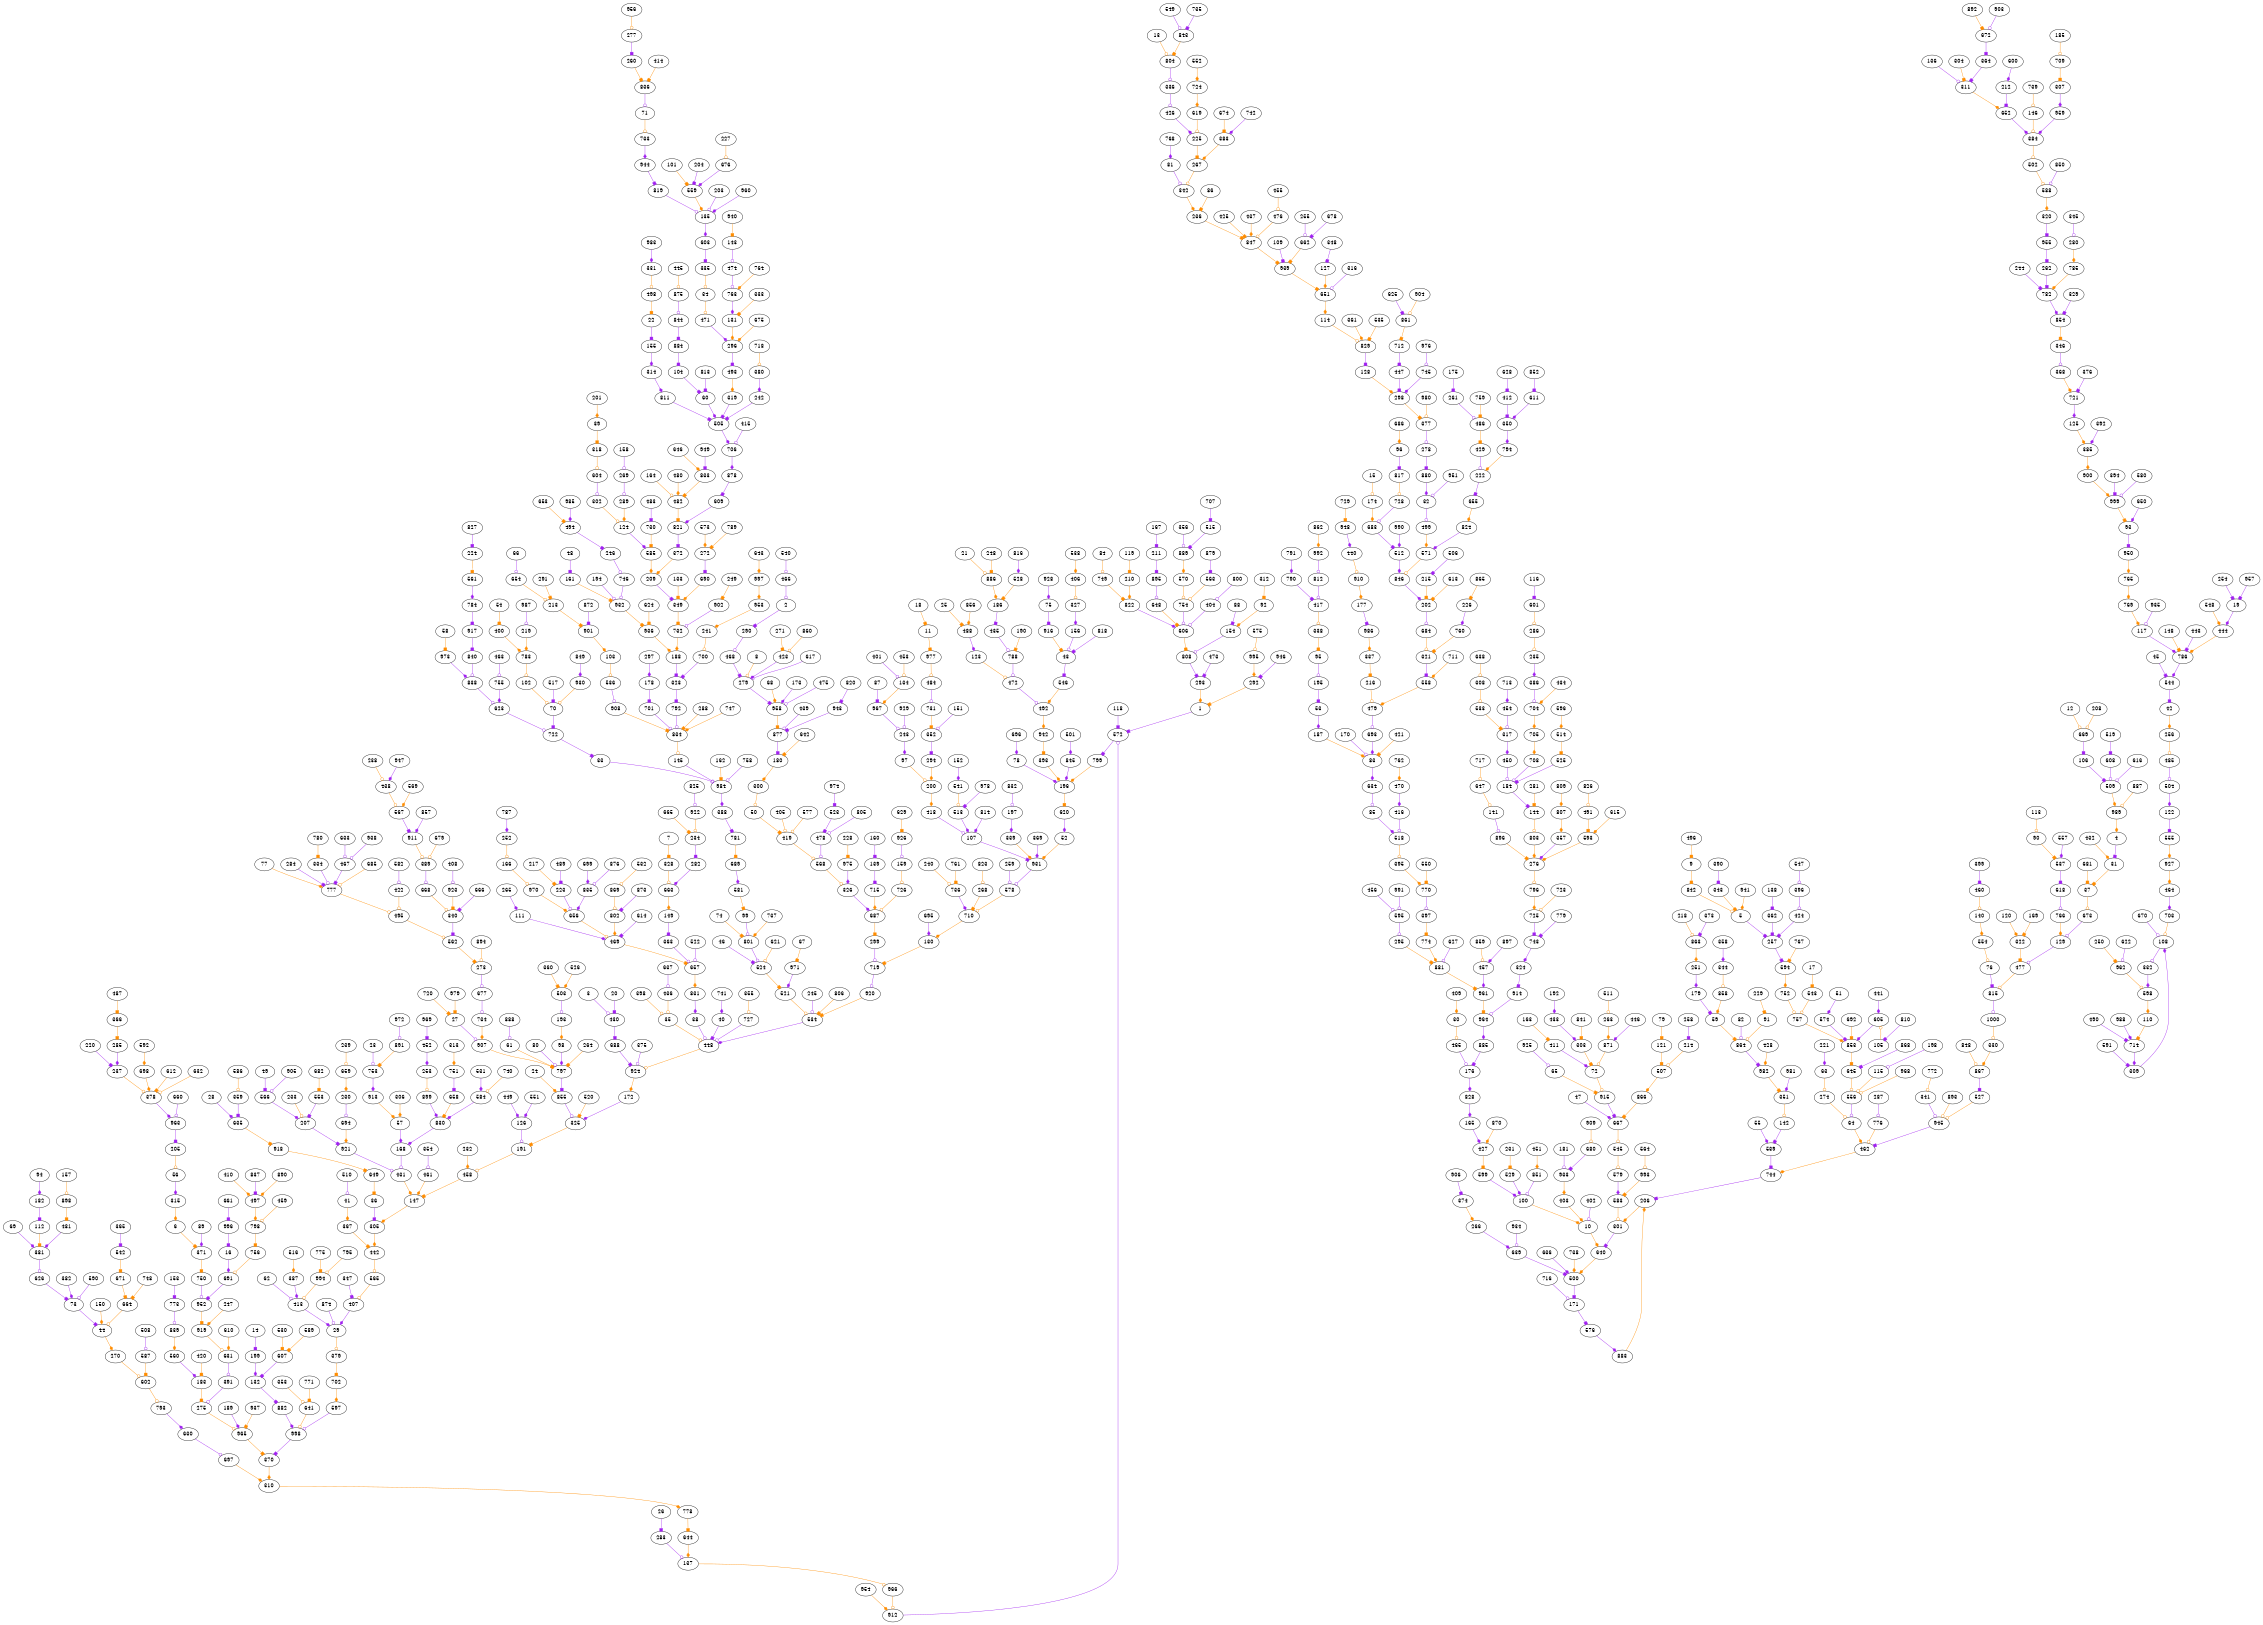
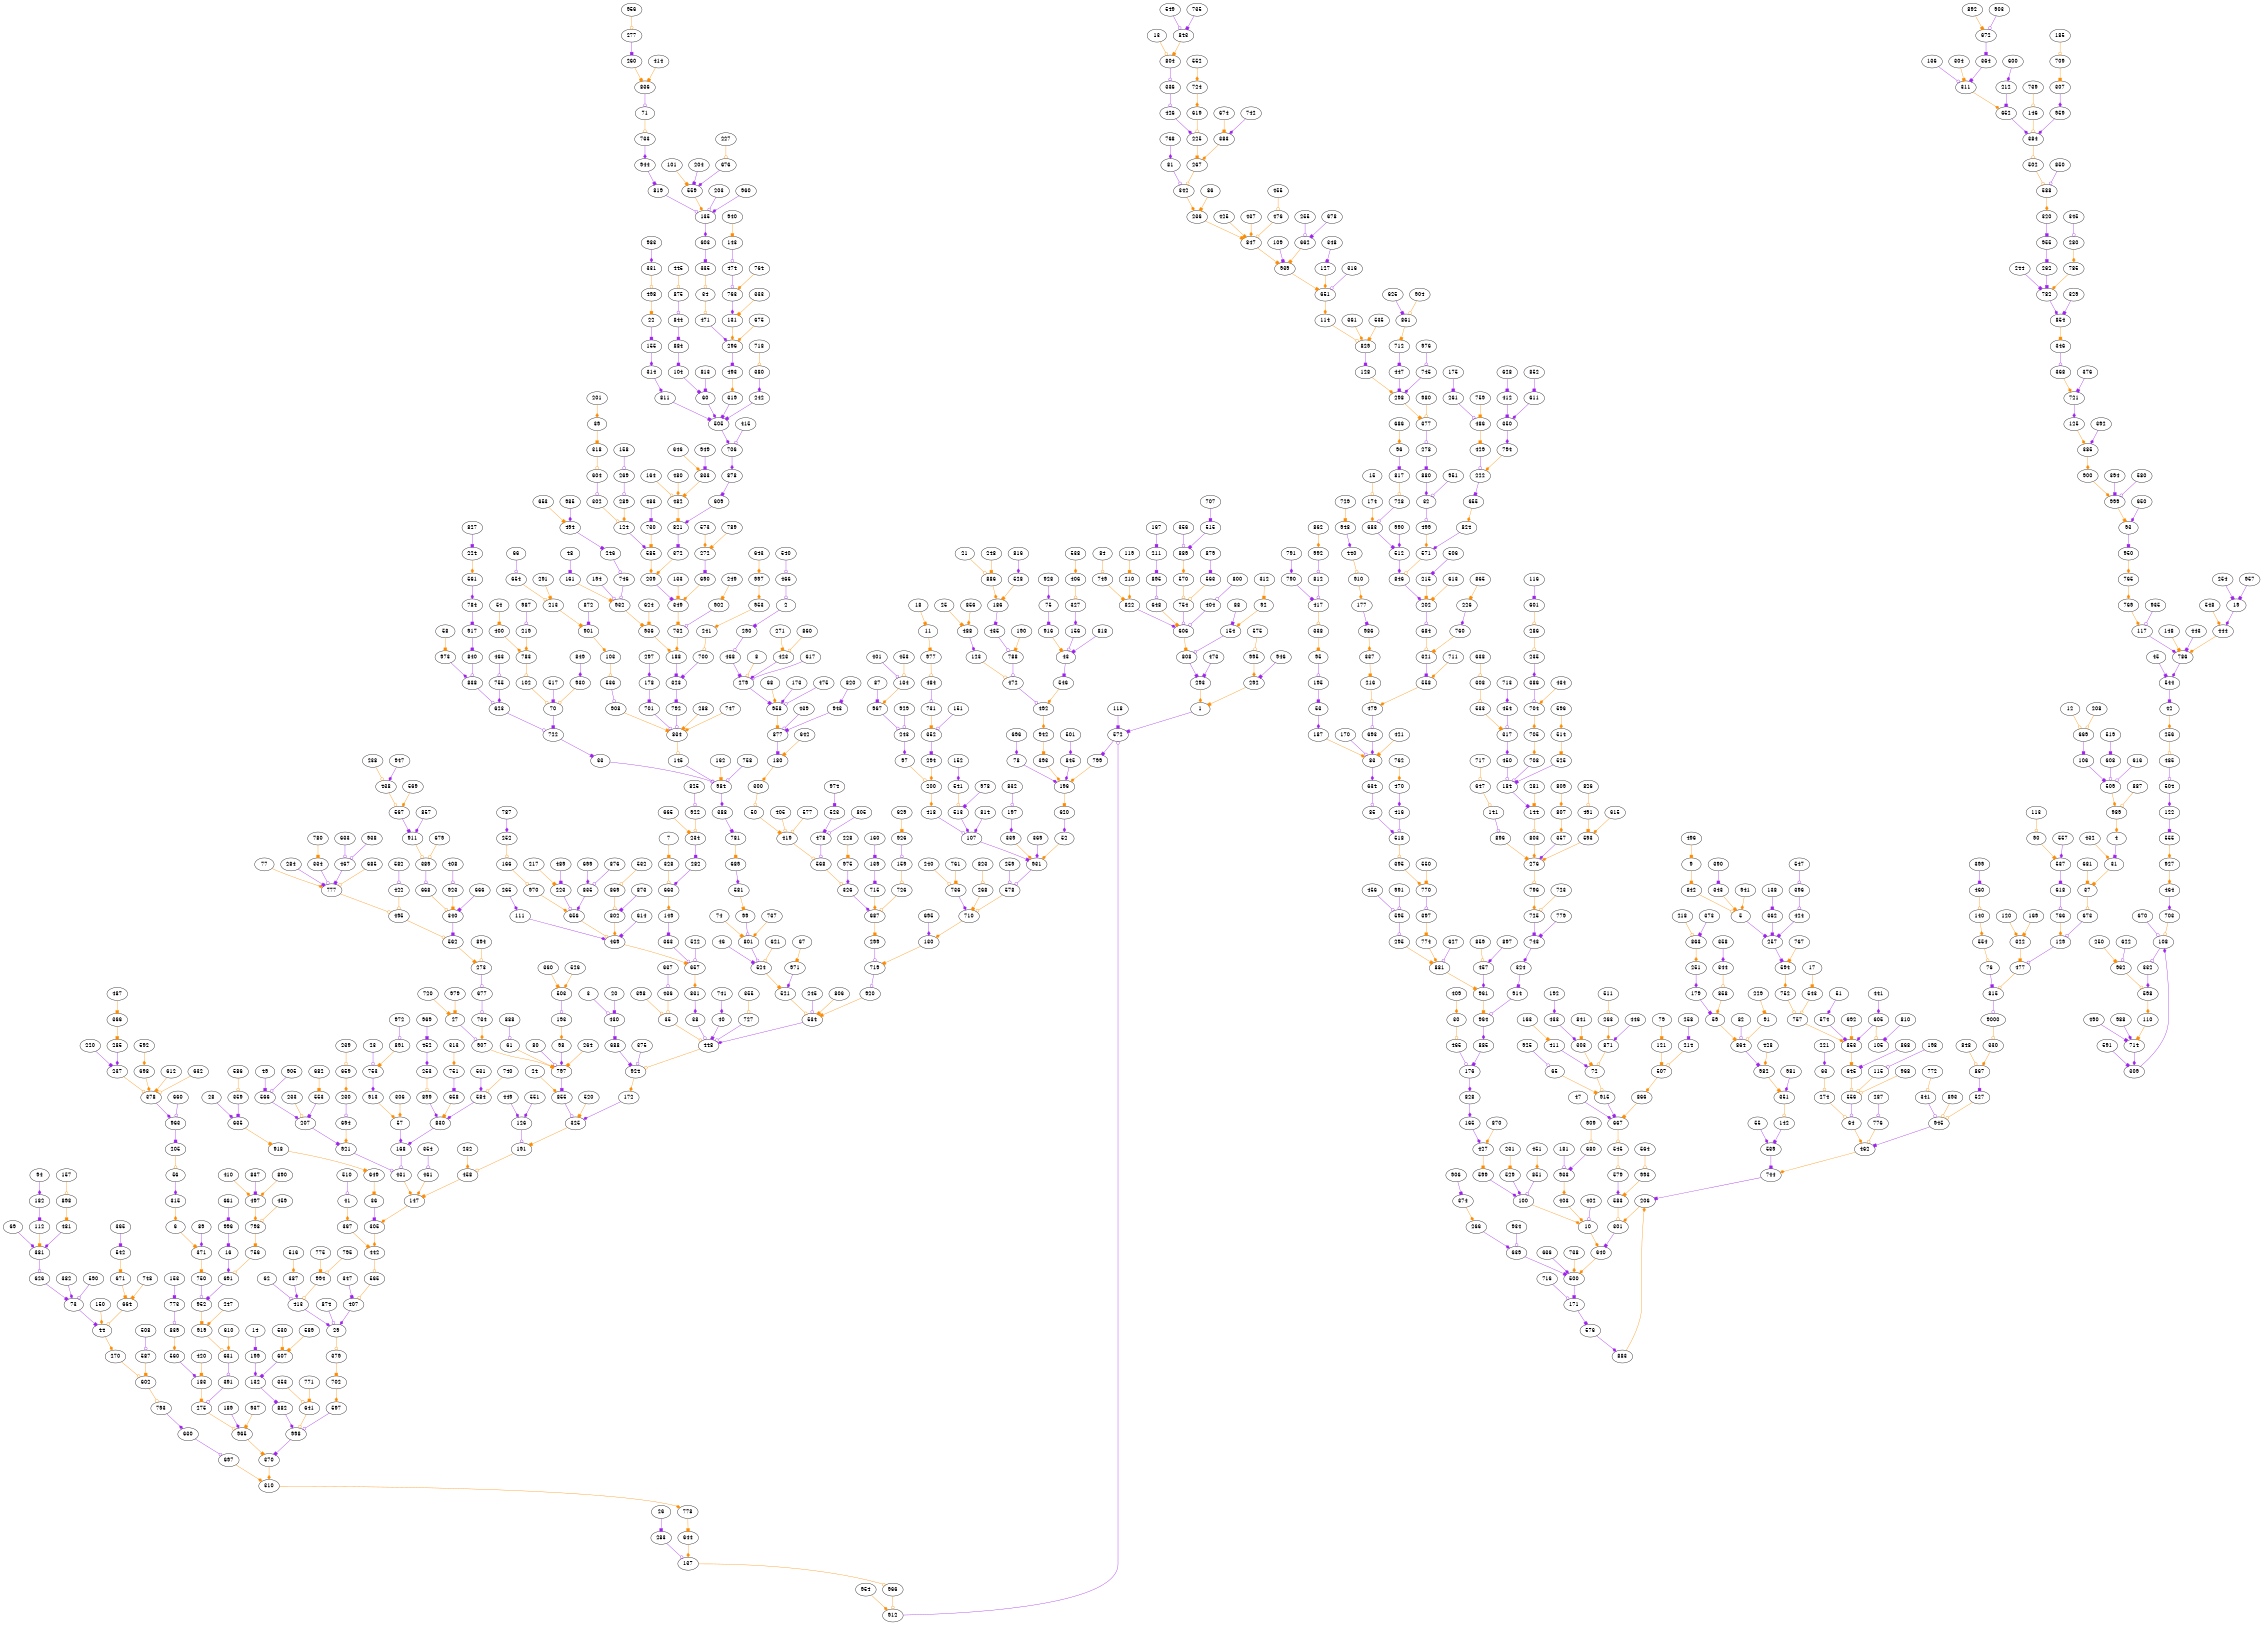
edge "224" -> "561": arrowhead box -> diamond
node "1000": label "1000" -> "9000"
edge "105" -> "605": reversed
